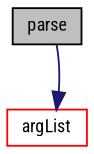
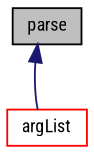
edge "parse" -> "argList": reversed
